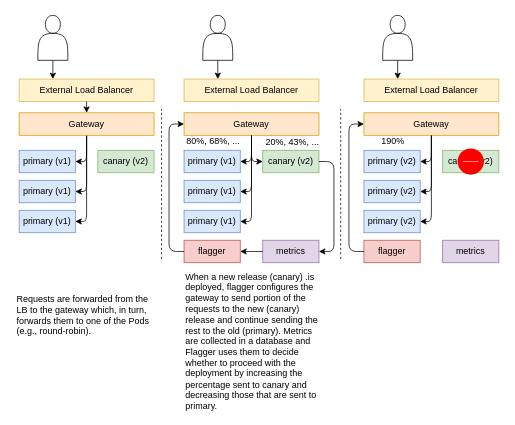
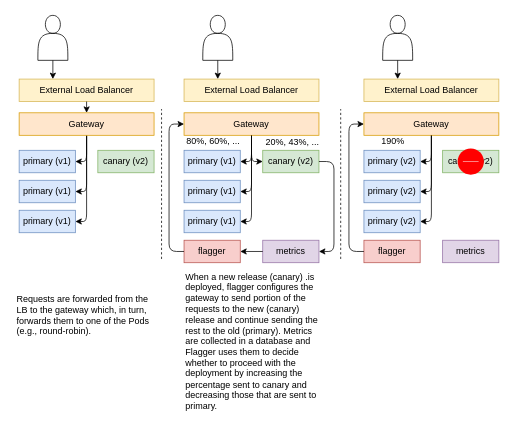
node "80%, 68%, ...": label "80%, 68%, ..." -> "80%, 60%, ..."
